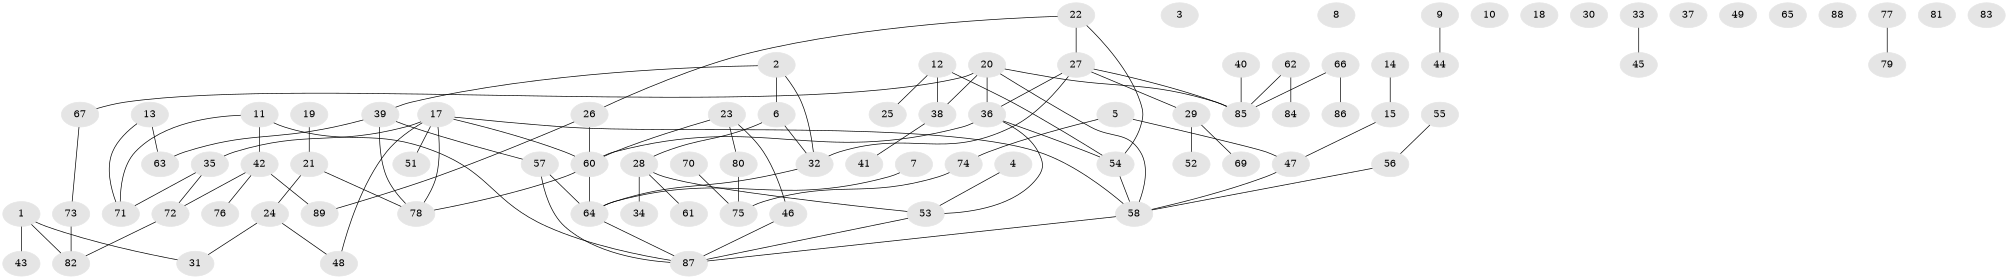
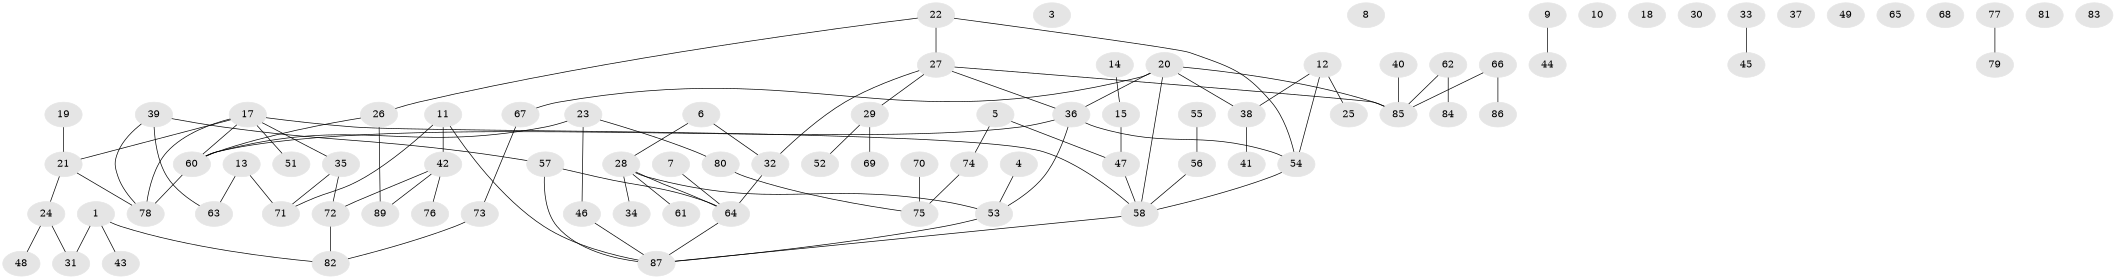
node "88": label "88" -> "68"
node "2": removed
edge "17" -- "48": now "17" -- "21"
edge "60" -- "64": now "28" -- "64"
